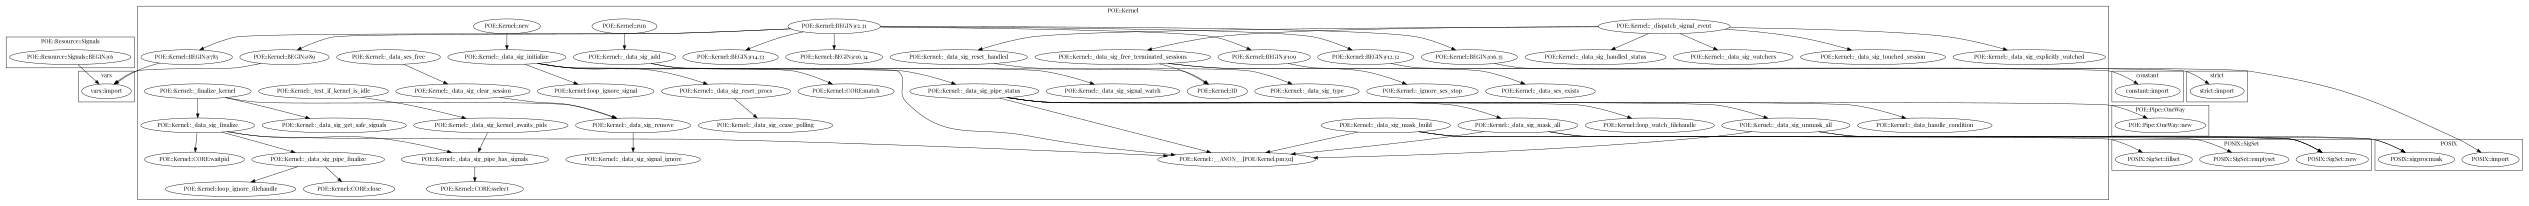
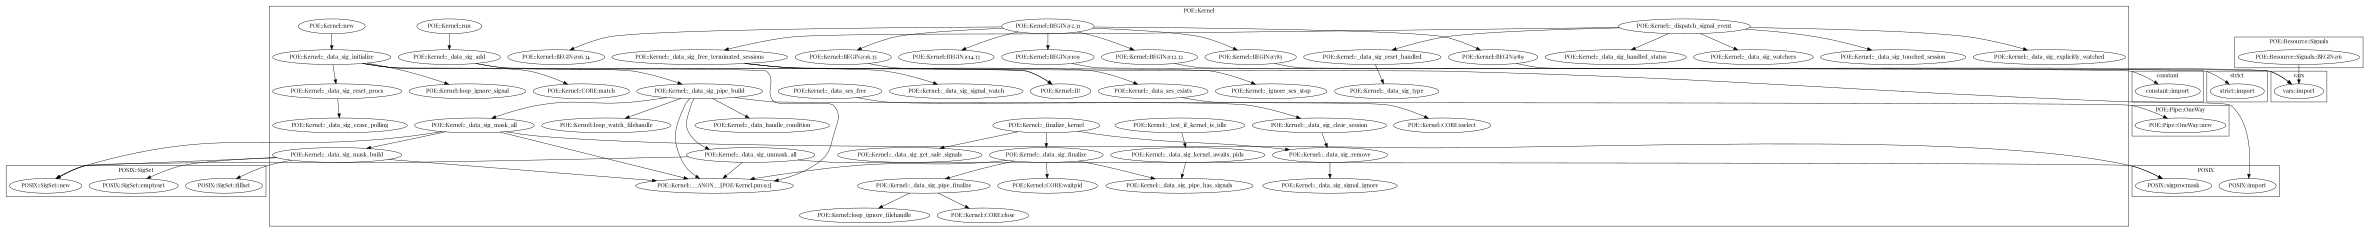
node "POE::Kernel::_data_sig_pipe_status": label "POE::Kernel::_data_sig_pipe_status" -> "POE::Kernel::_data_sig_pipe_build"
edge "POE::Kernel::_data_sig_mask_all" -> "POE::Kernel::_data_sig_mask_build": added
edge "POE::Kernel::_data_sig_pipe_has_signals" -> "POE::Kernel::CORE:sselect": now "POE::Kernel::_data_ses_exists" -> "POE::Kernel::CORE:sselect"
